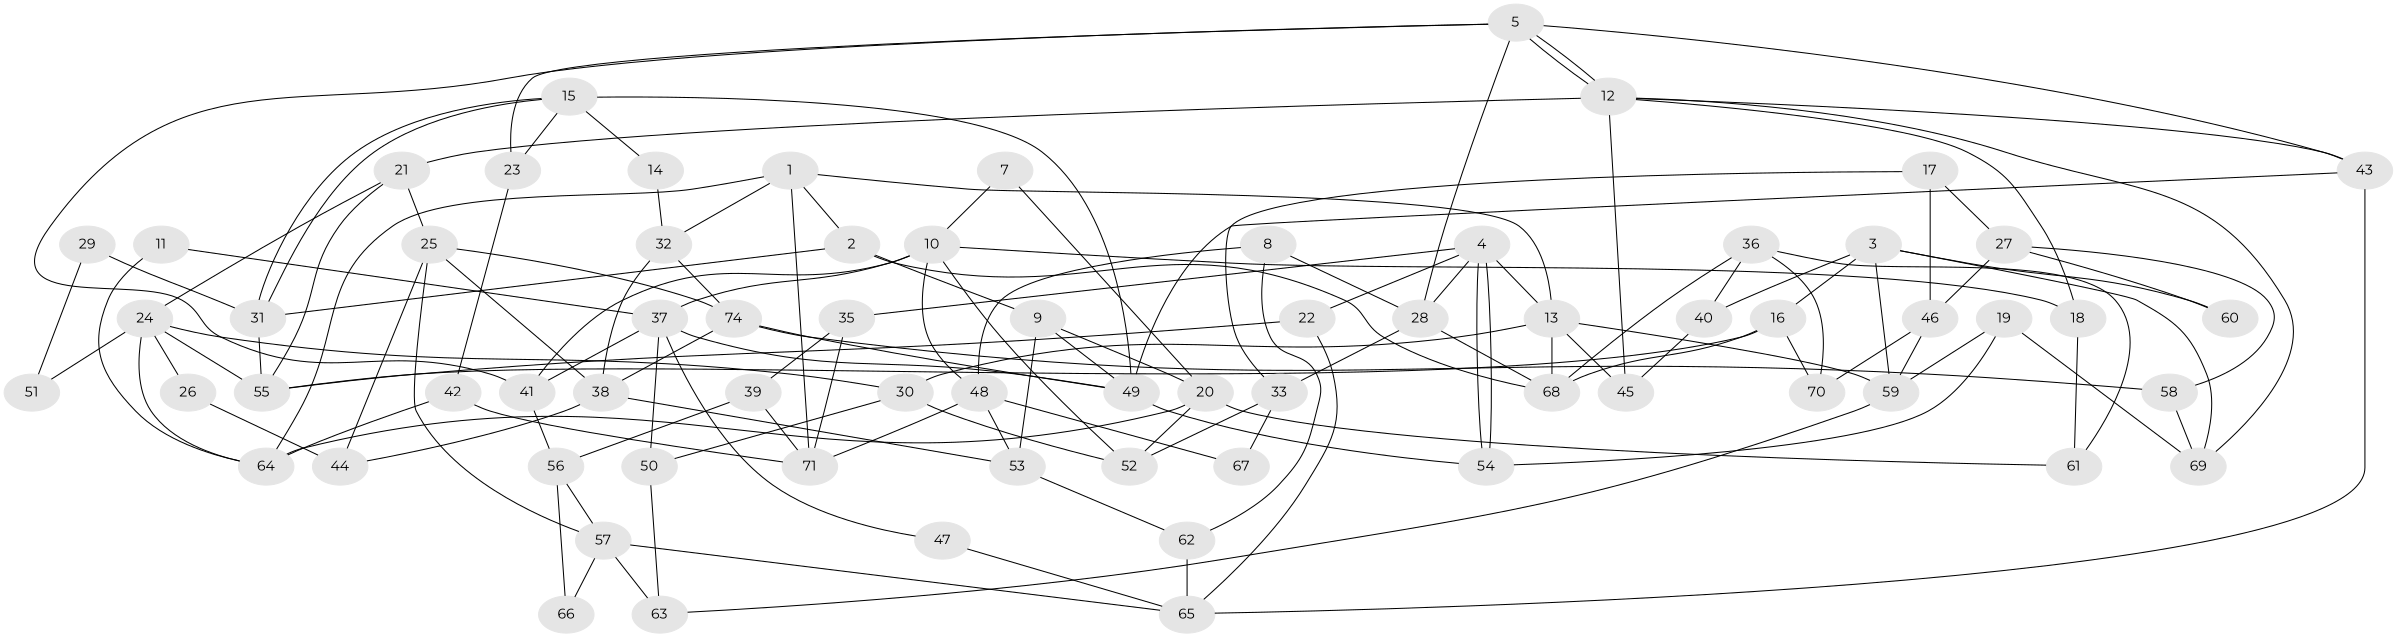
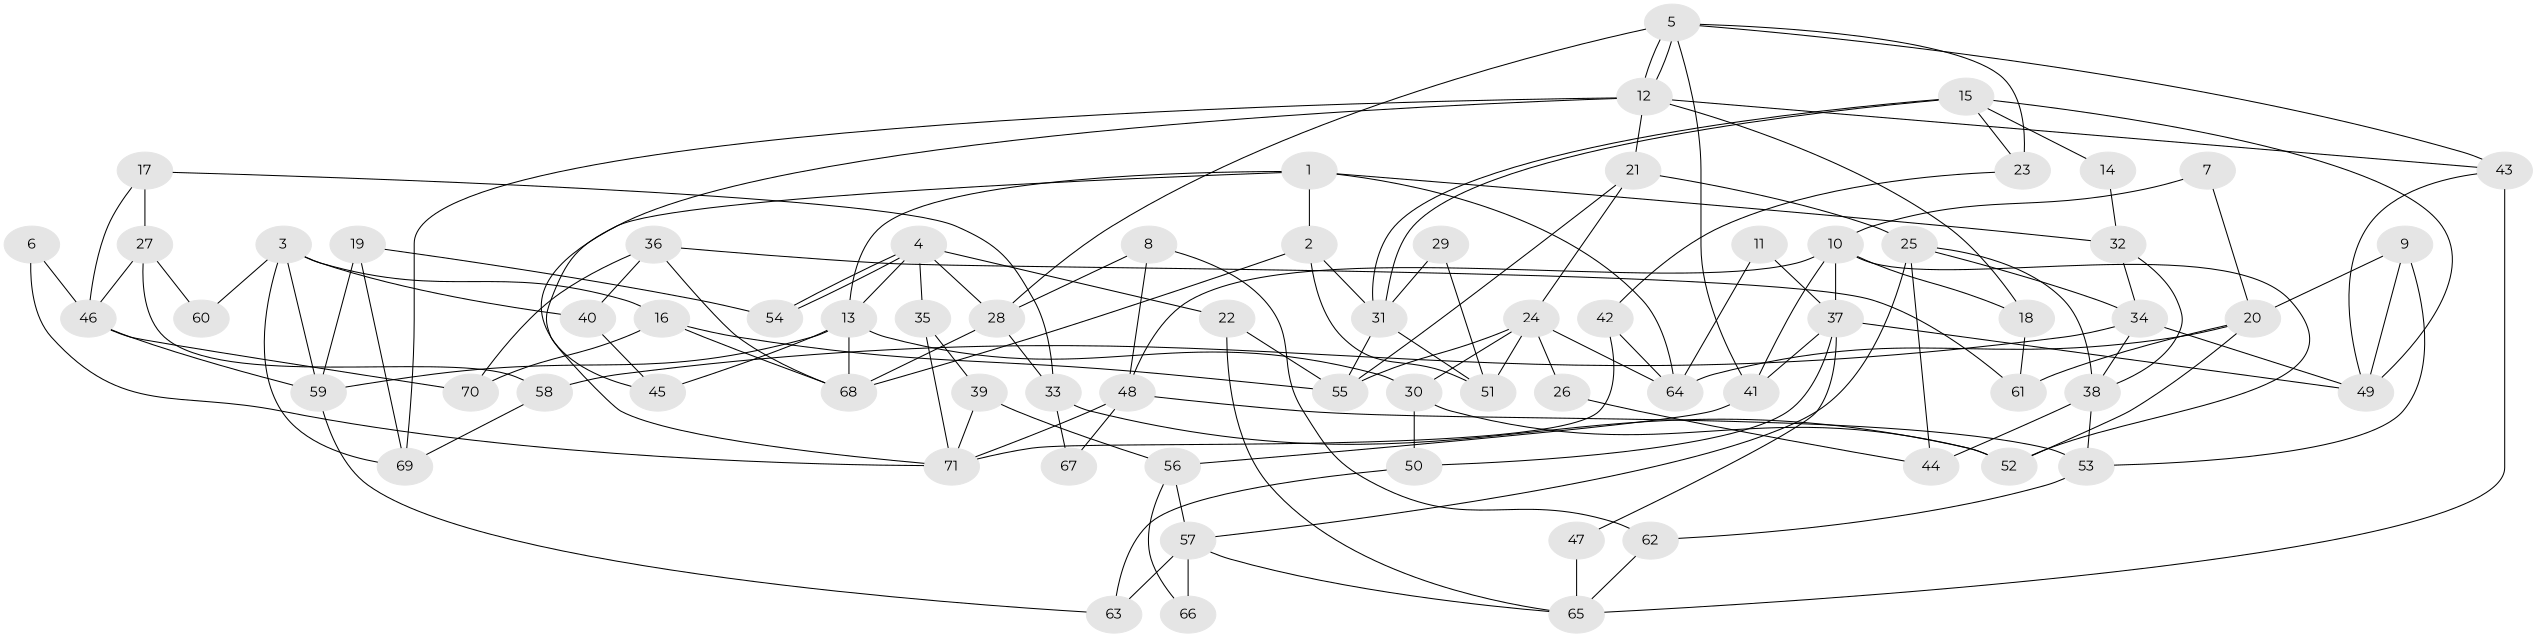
node "6": added
edge "2" -- "9": now "2" -- "51"
node "74": label "74" -> "34"
edge "31" -- "51": added
edge "49" -- "54": removed
